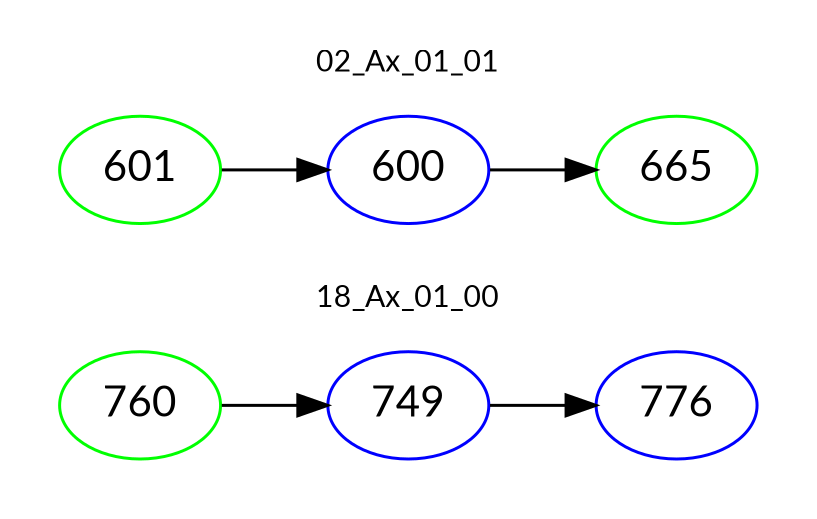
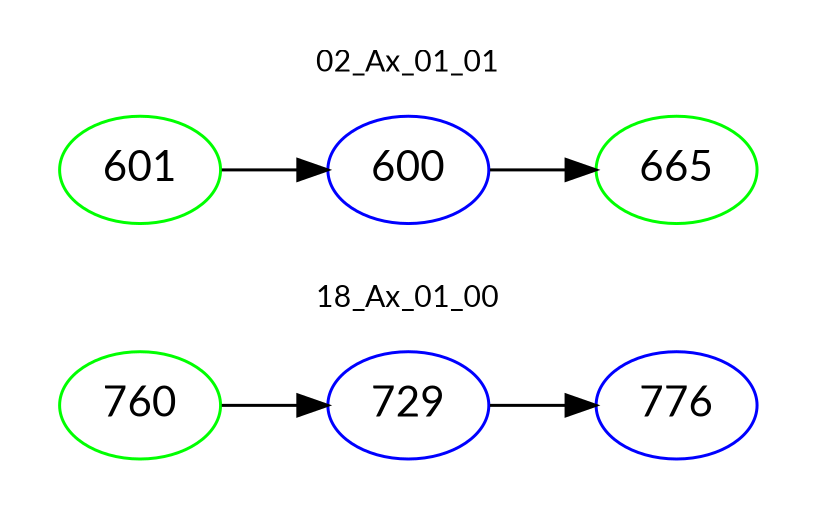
node "749": label "749" -> "729"
